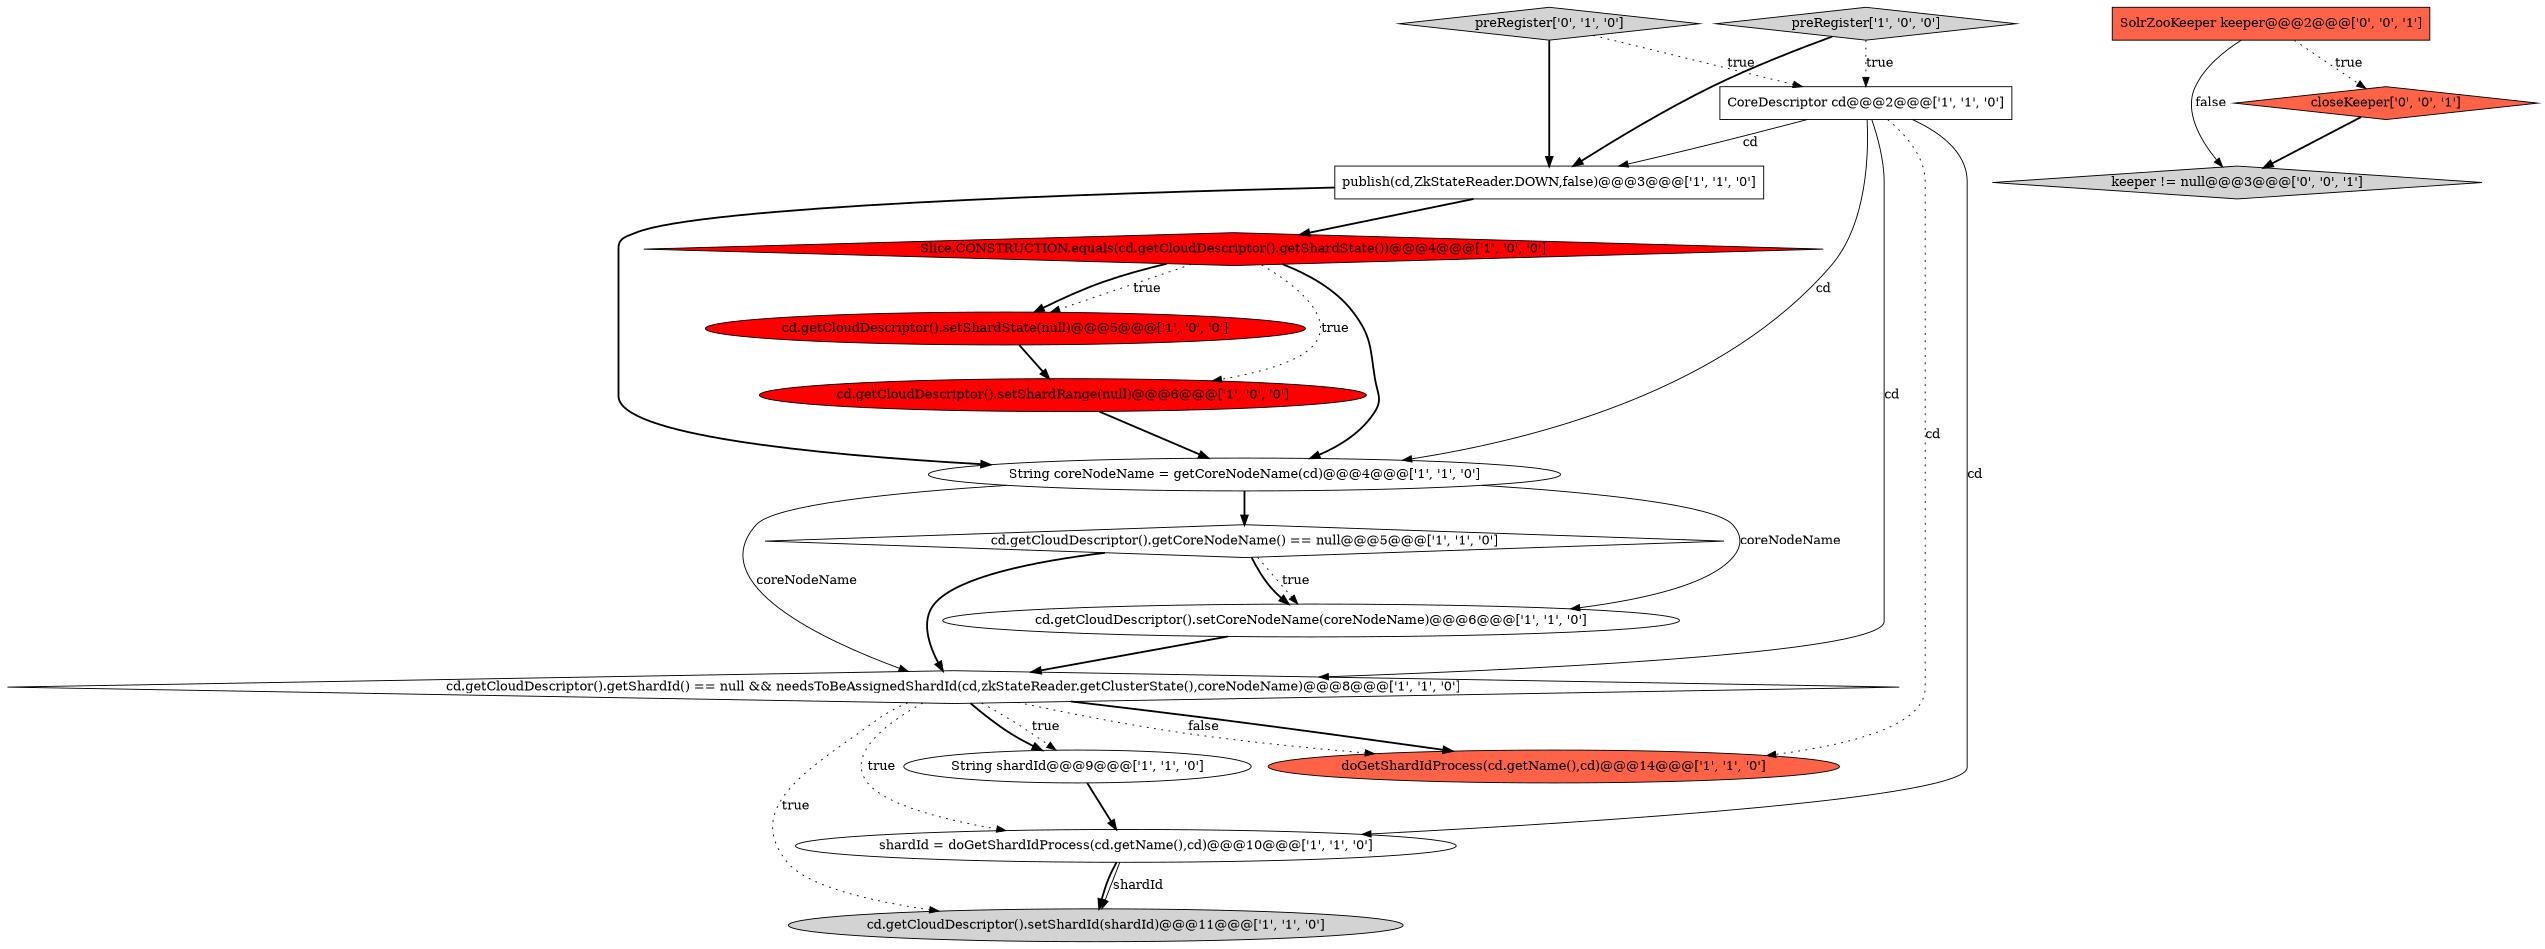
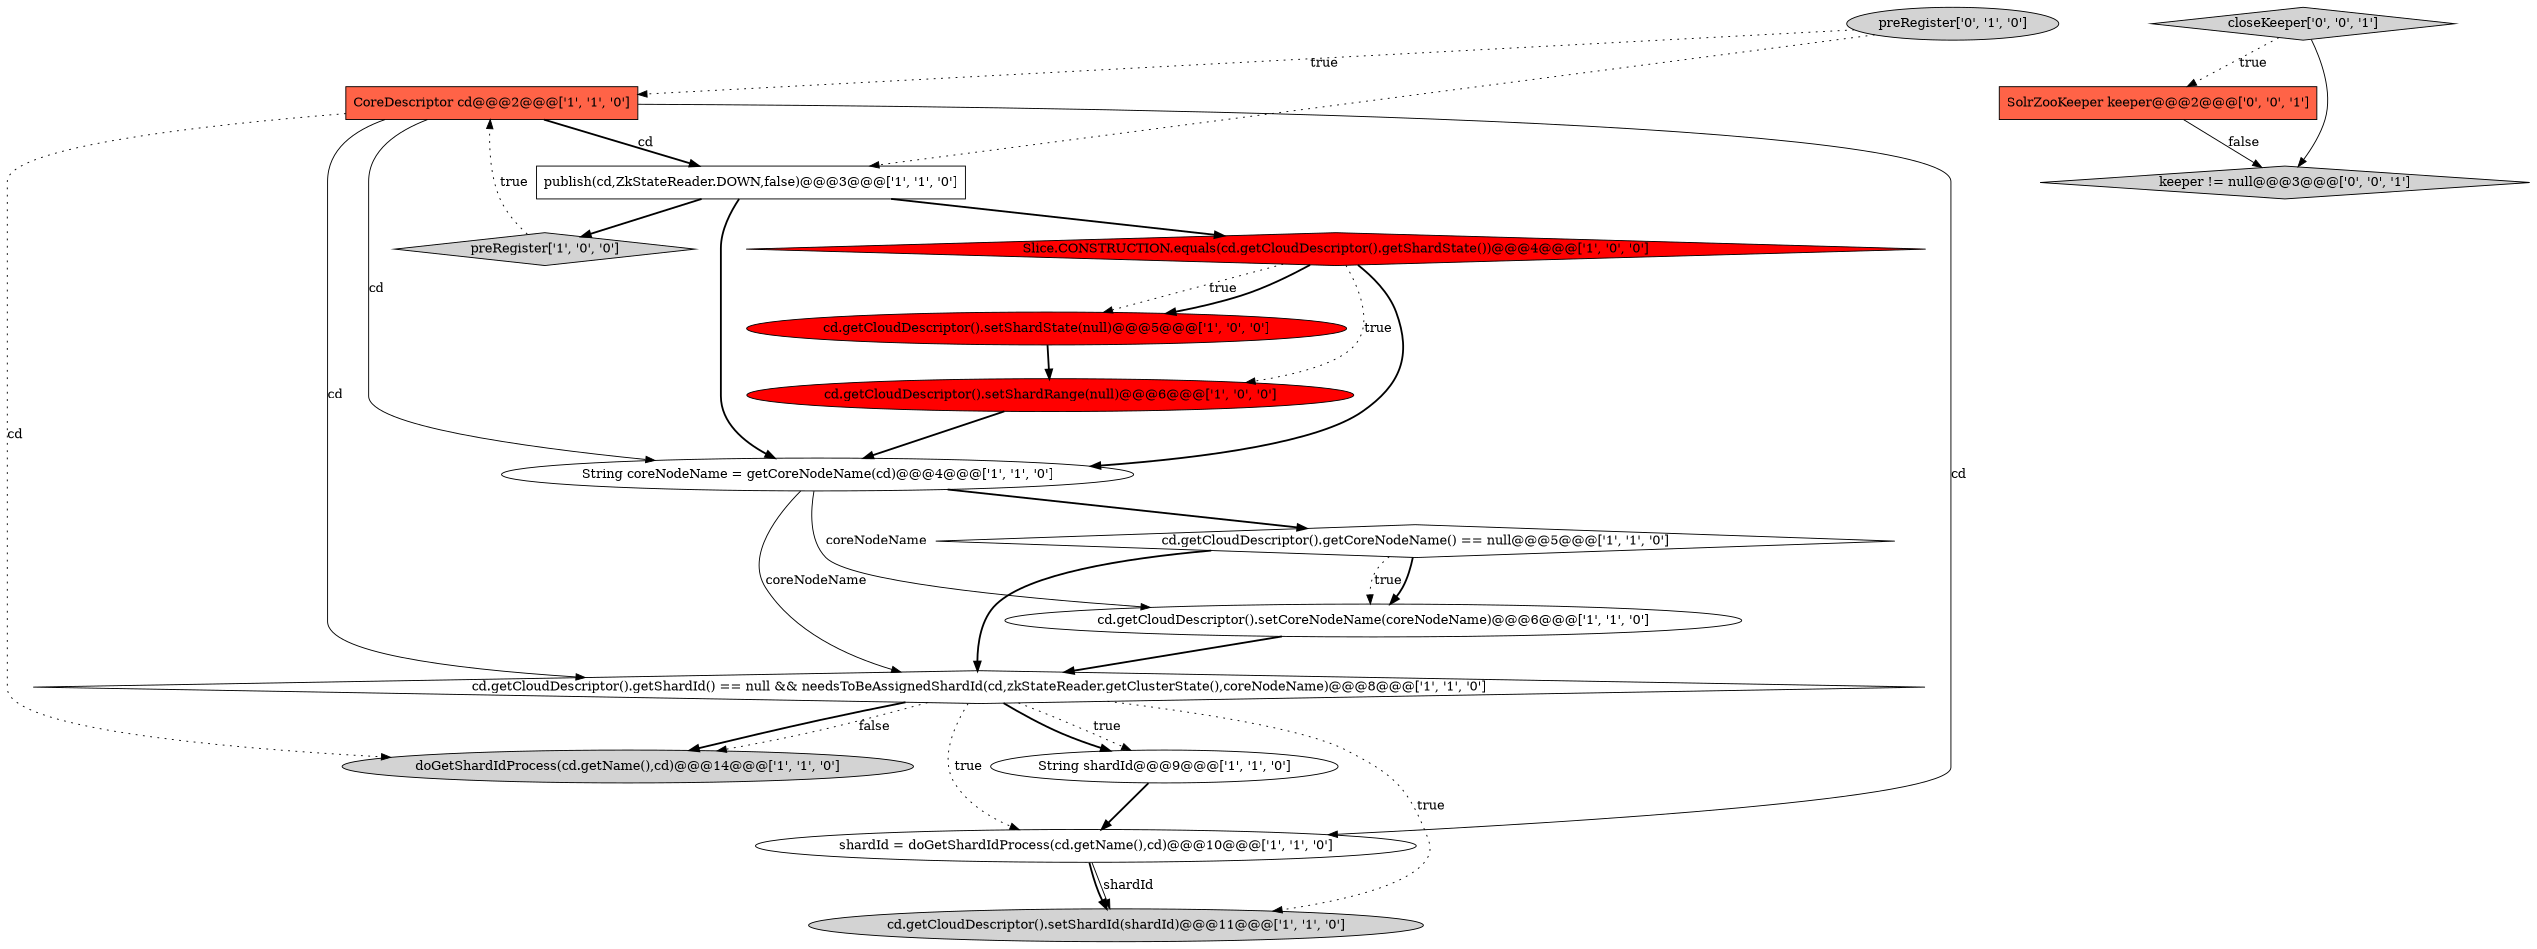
node "preRegister['0', '1', '0']": shape diamond -> ellipse
edge "SolrZooKeeper keeper@@@2@@@['0', '0', '1']" -> "closeKeeper['0', '0', '1']": reversed
edge "preRegister['1', '0', '0']" -> "publish(cd,ZkStateReader.DOWN,false)@@@3@@@['1', '1', '0']": reversed
edge "preRegister['0', '1', '0']" -> "publish(cd,ZkStateReader.DOWN,false)@@@3@@@['1', '1', '0']": style bold -> dotted
node "CoreDescriptor cd@@@2@@@['1', '1', '0']": fillcolor white -> tomato
node "closeKeeper['0', '0', '1']": fillcolor tomato -> lightgray
edge "closeKeeper['0', '0', '1']" -> "keeper != null@@@3@@@['0', '0', '1']": style bold -> solid
edge "CoreDescriptor cd@@@2@@@['1', '1', '0']" -> "publish(cd,ZkStateReader.DOWN,false)@@@3@@@['1', '1', '0']": style solid -> bold
node "doGetShardIdProcess(cd.getName(),cd)@@@14@@@['1', '1', '0']": fillcolor tomato -> lightgray
